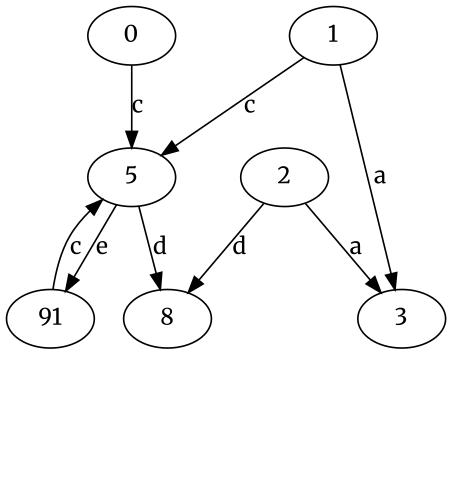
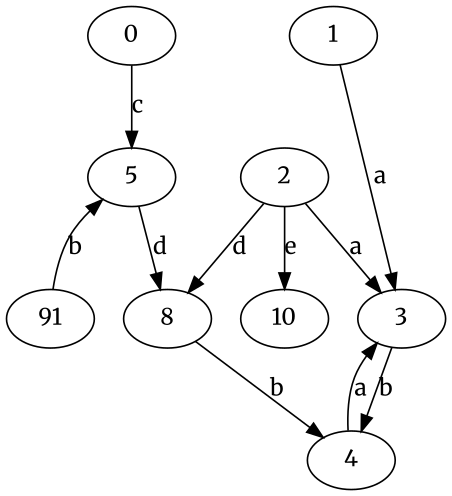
edge "1" -> "5": removed, label "c"
edge "5" -> "91": removed, label "e"
edge "91" -> "5": label "c" -> "b"
node "10": added
node "4": added
